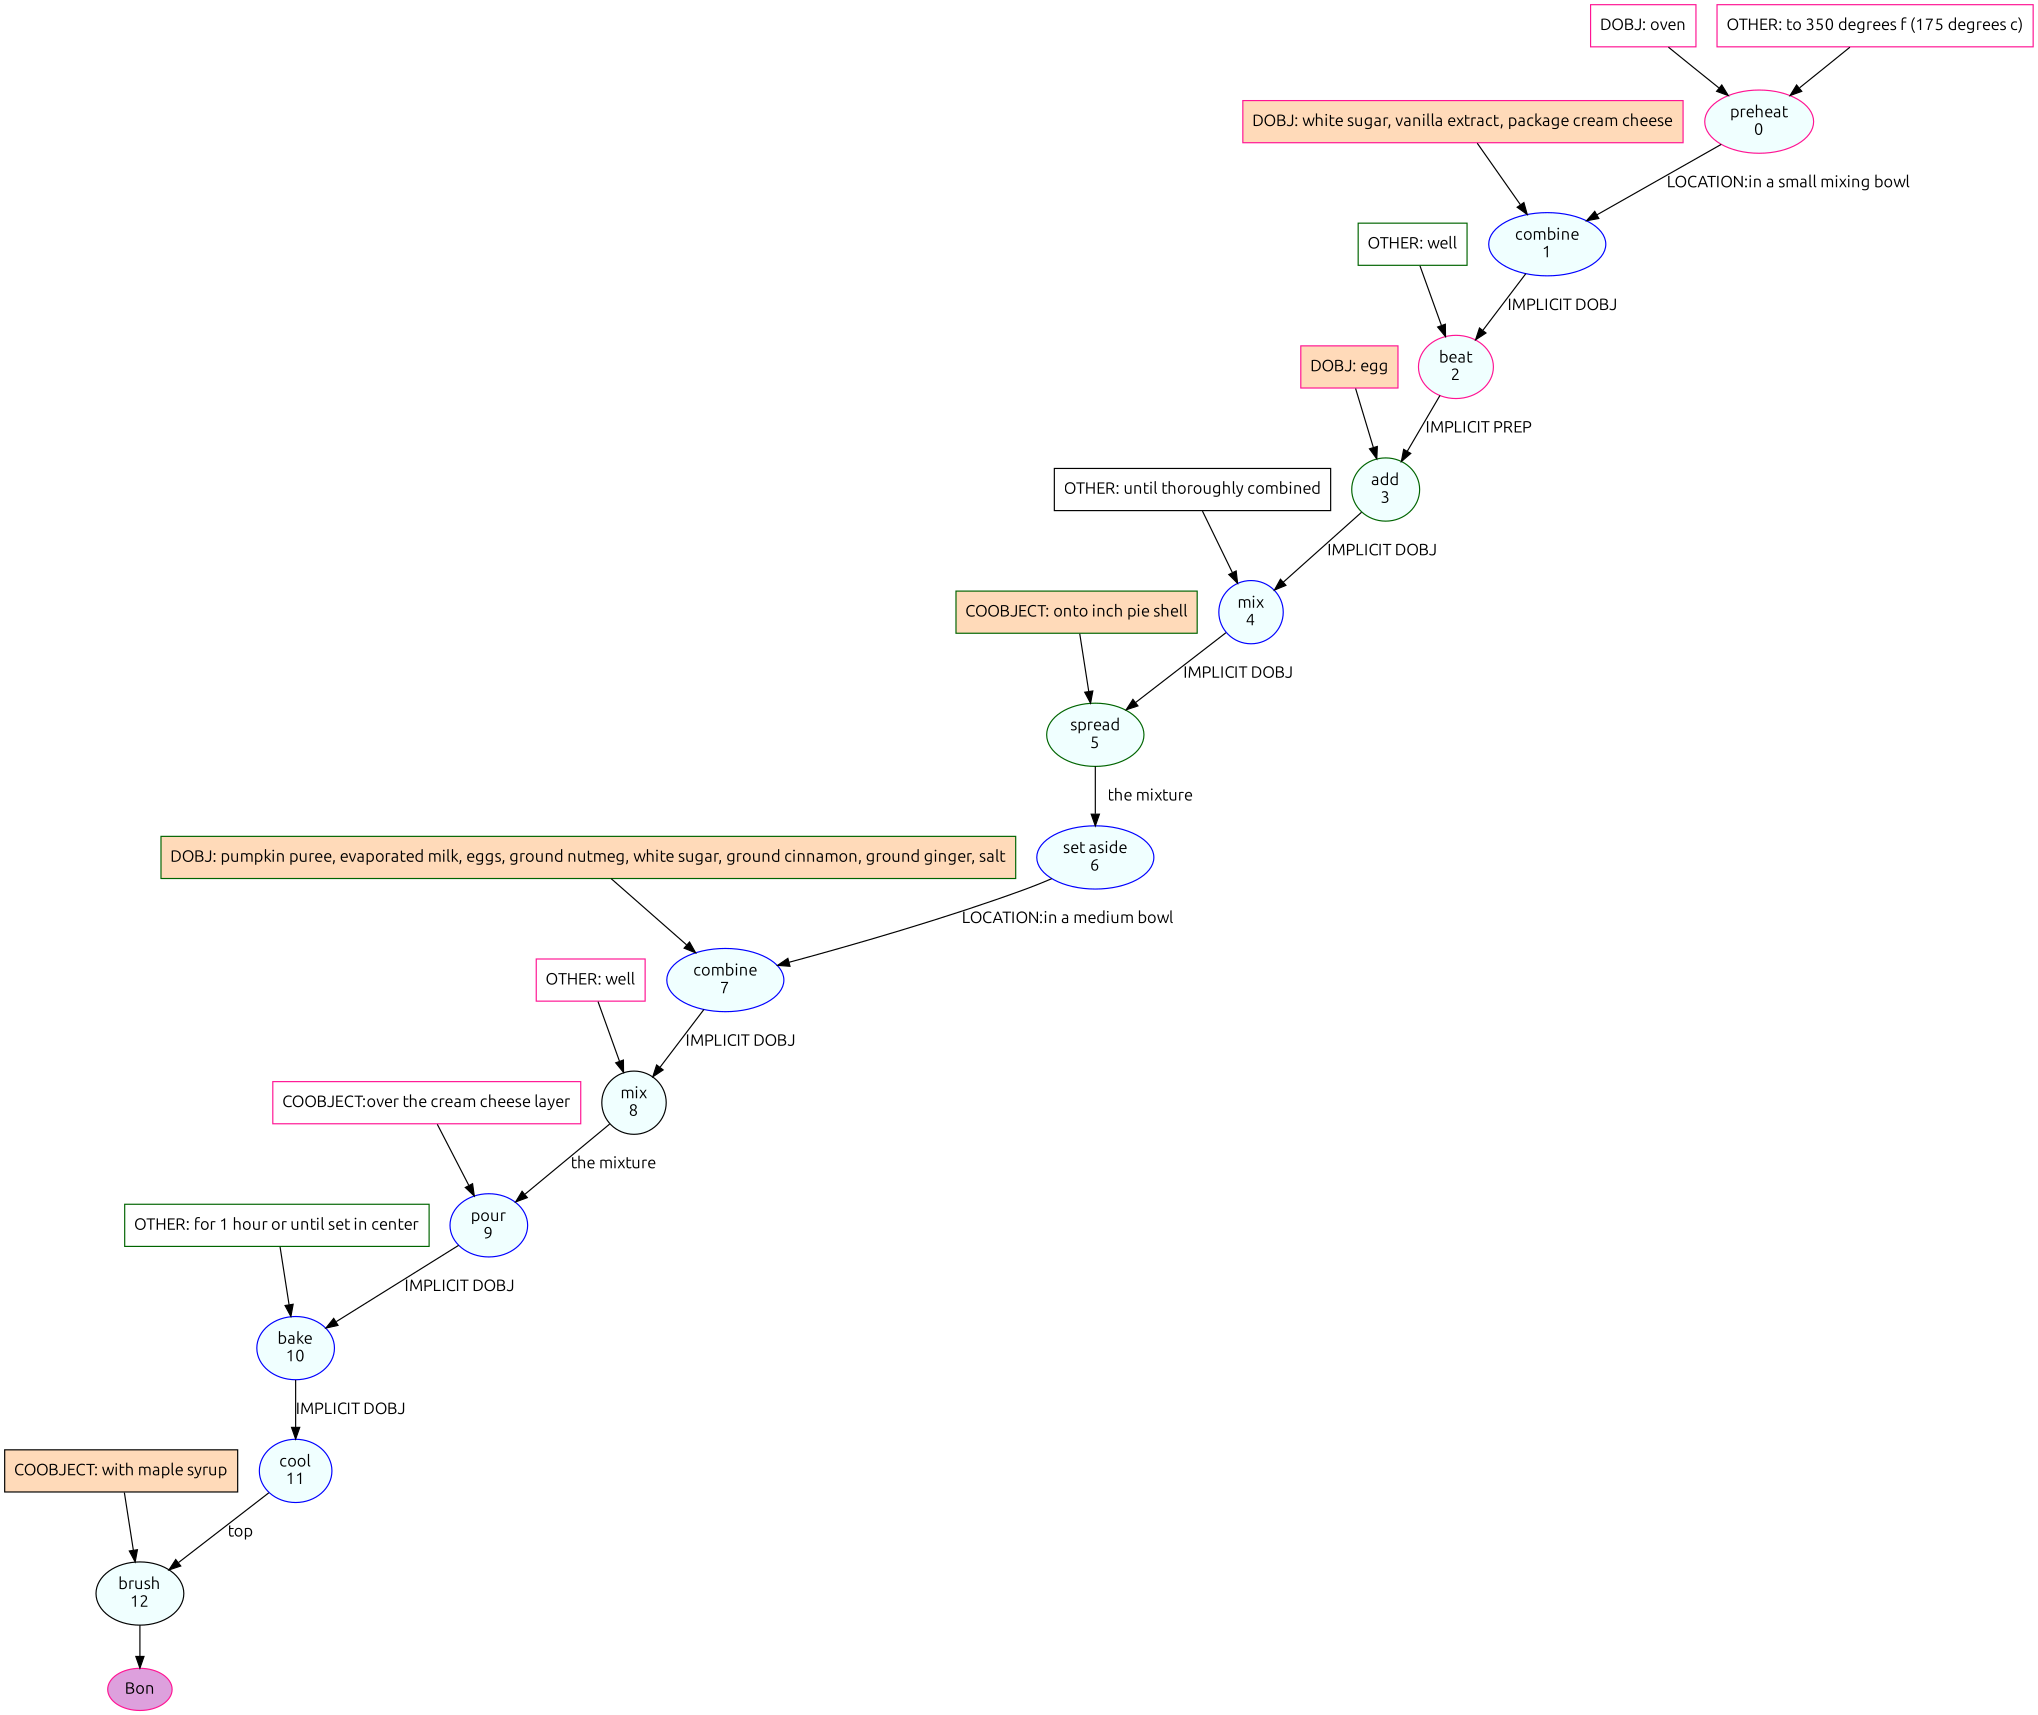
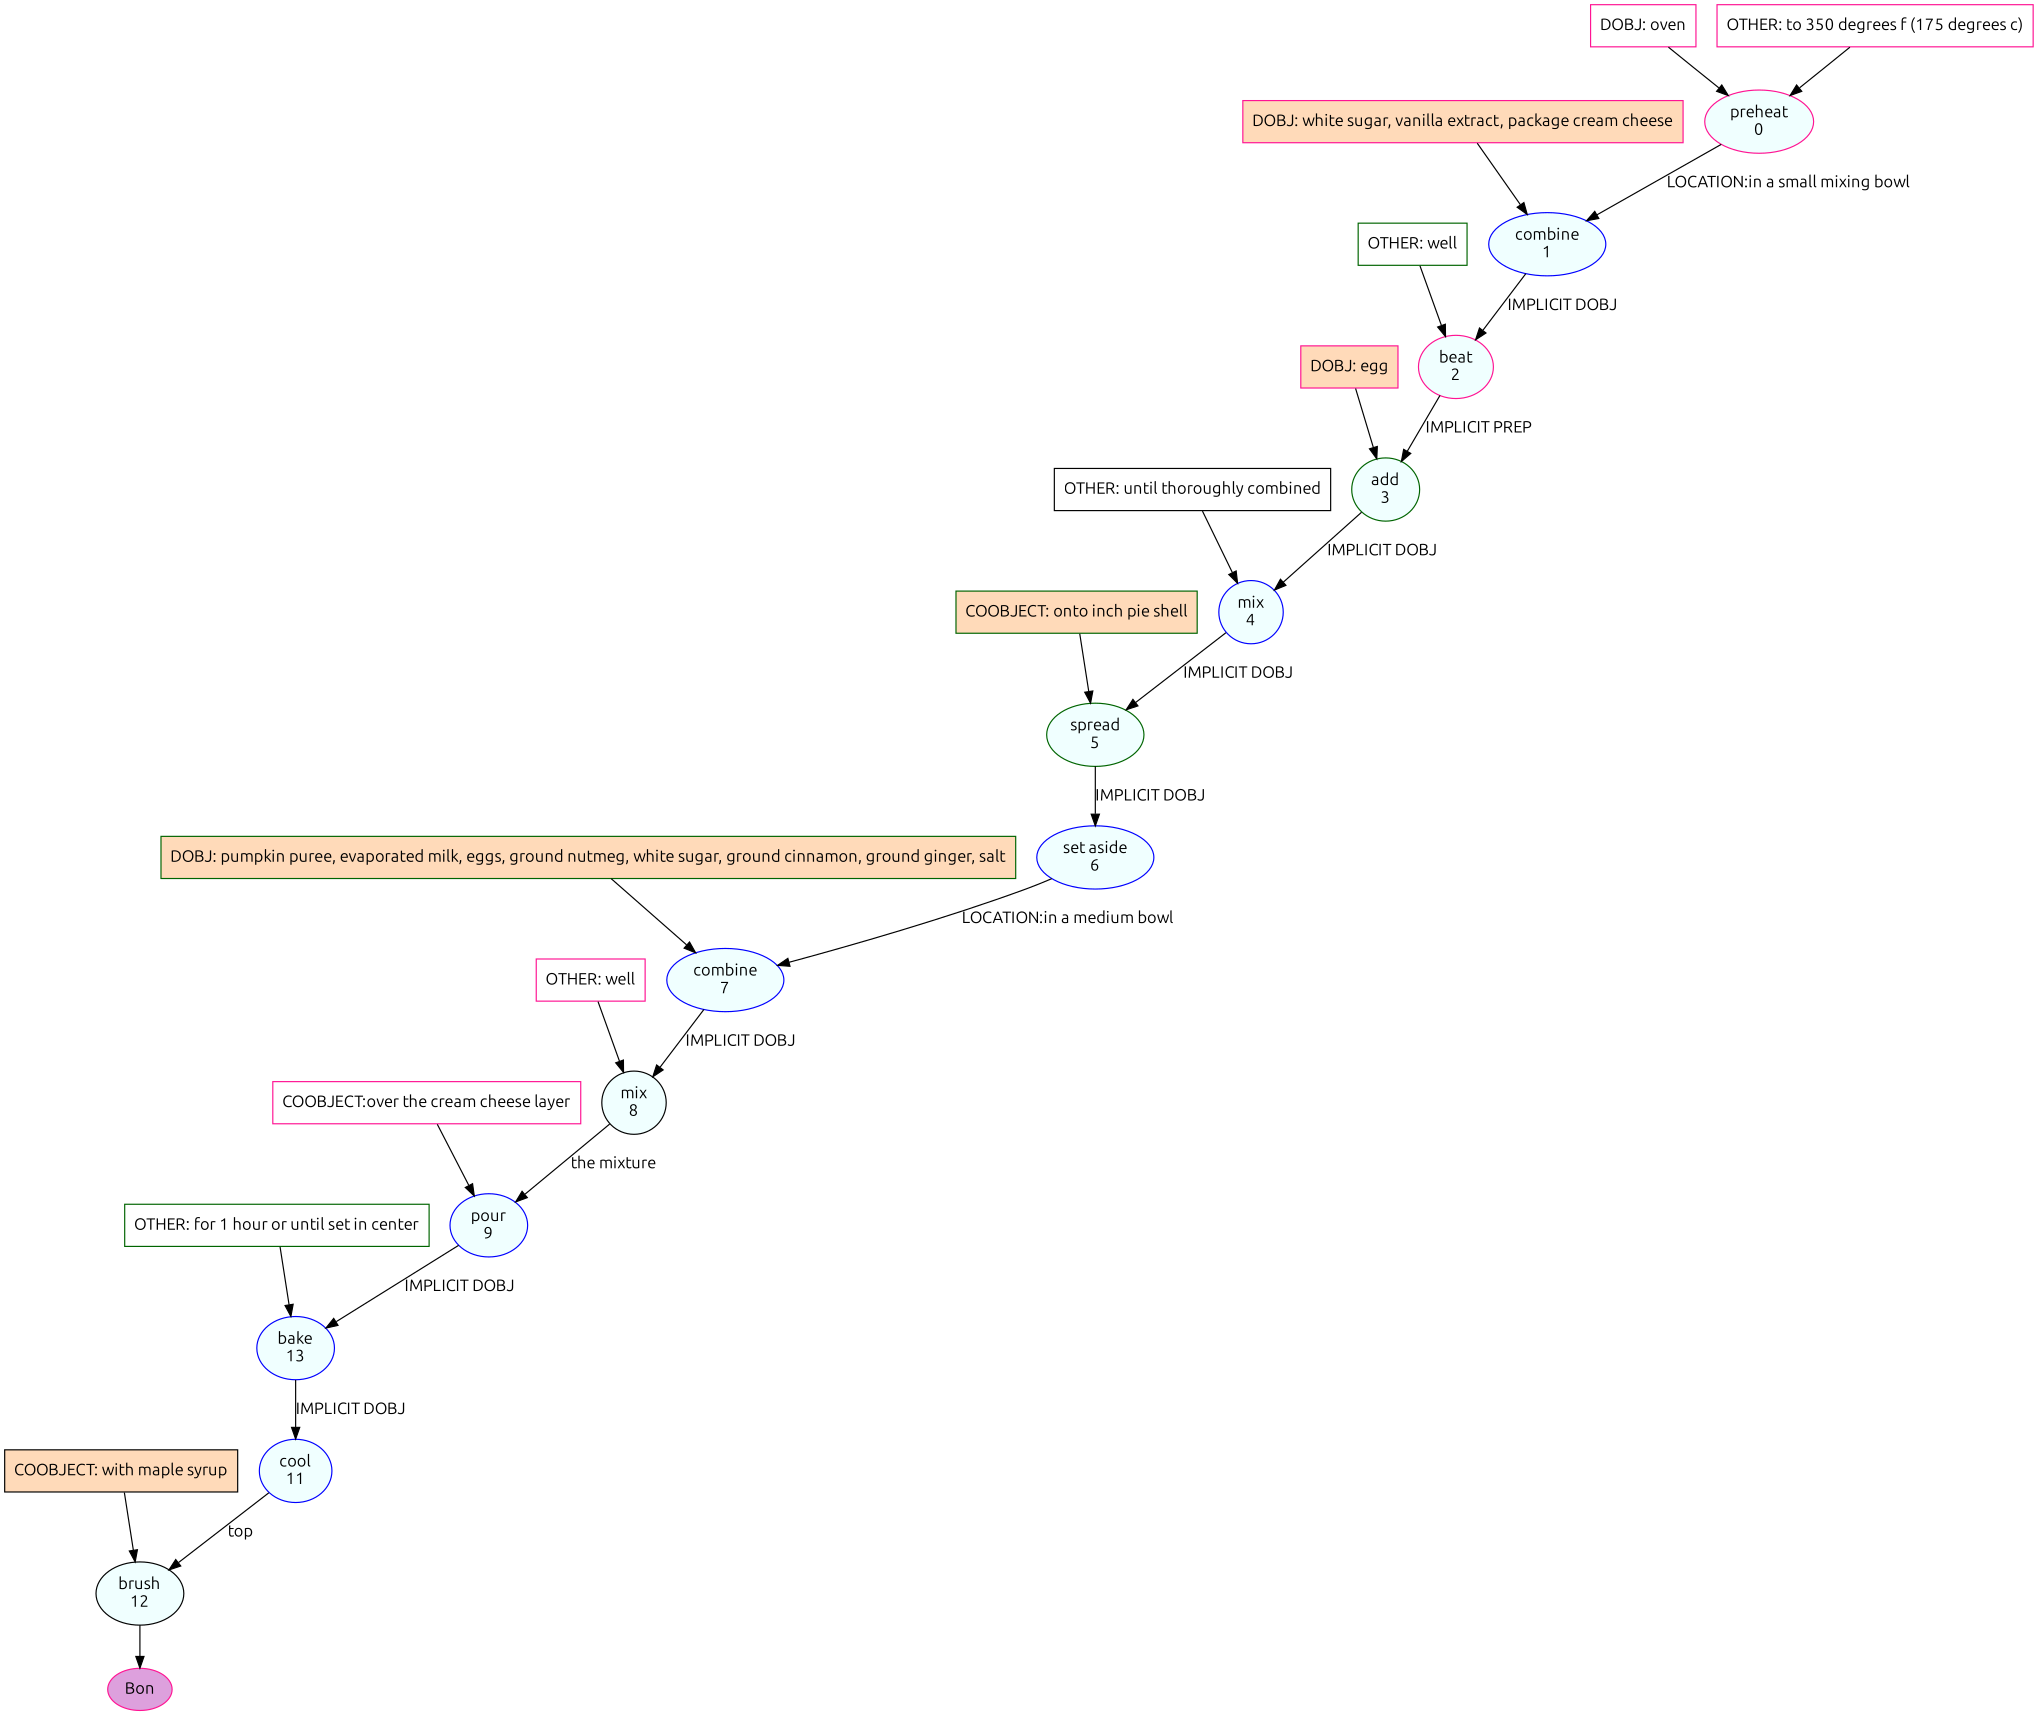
edge "spread 5" -> "set aside 6": label "the mixture" -> "IMPLICIT DOBJ"
node "bake 10": label "bake 10" -> "bake 13"
